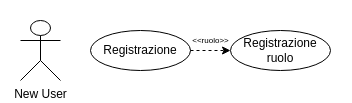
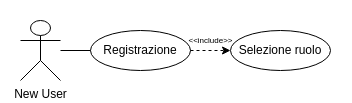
node "<<ruolo>>": label "<<ruolo>>" -> "<<include>>"
edge "New User" -- "Registrazione": added
node "Registrazione ruolo": label "Registrazione ruolo" -> "Selezione ruolo"
